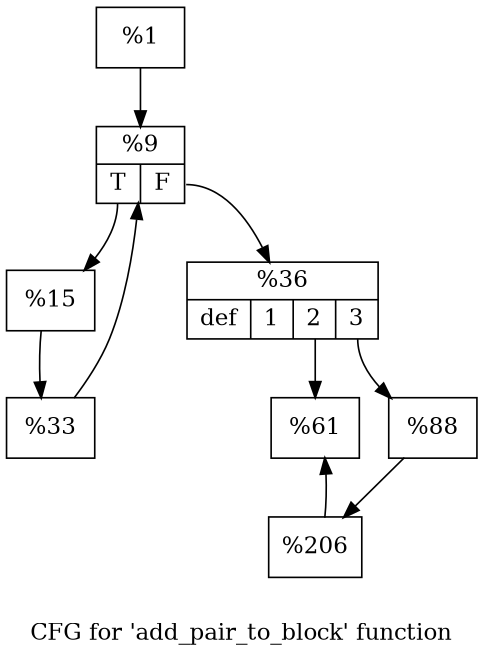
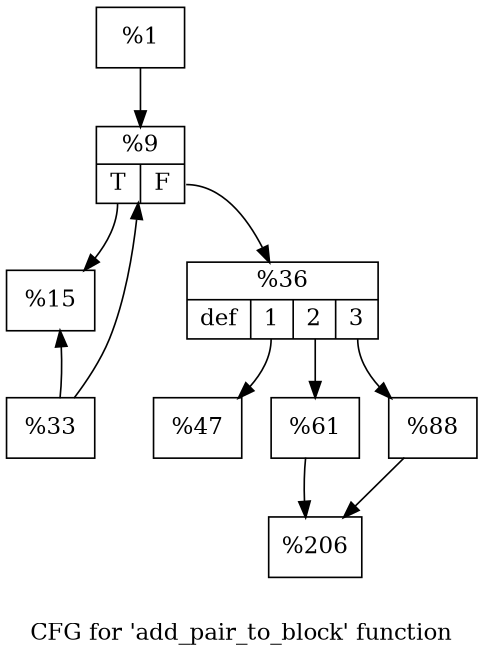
edge "%15" -> "%33": reversed
node "%47": added
edge "%206" -> "%61": reversed
